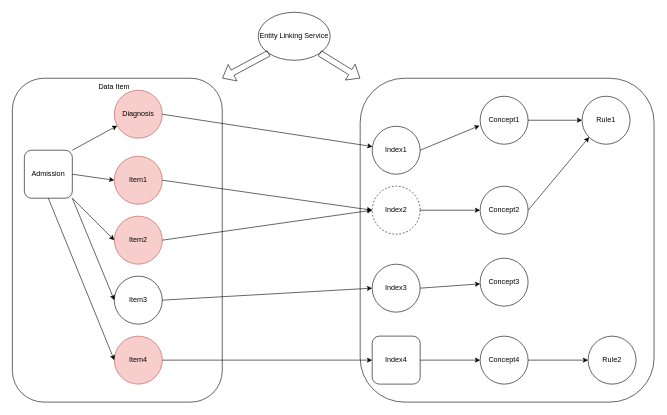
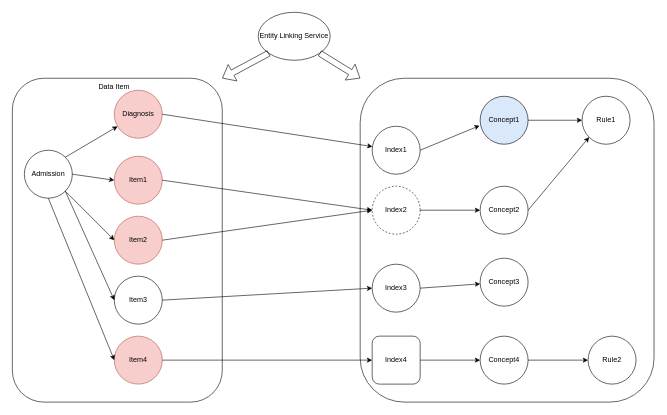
node "Concept1": fillcolor #ffffff -> #dae8fc
node "Admission": shape rounded rectangle -> ellipse
